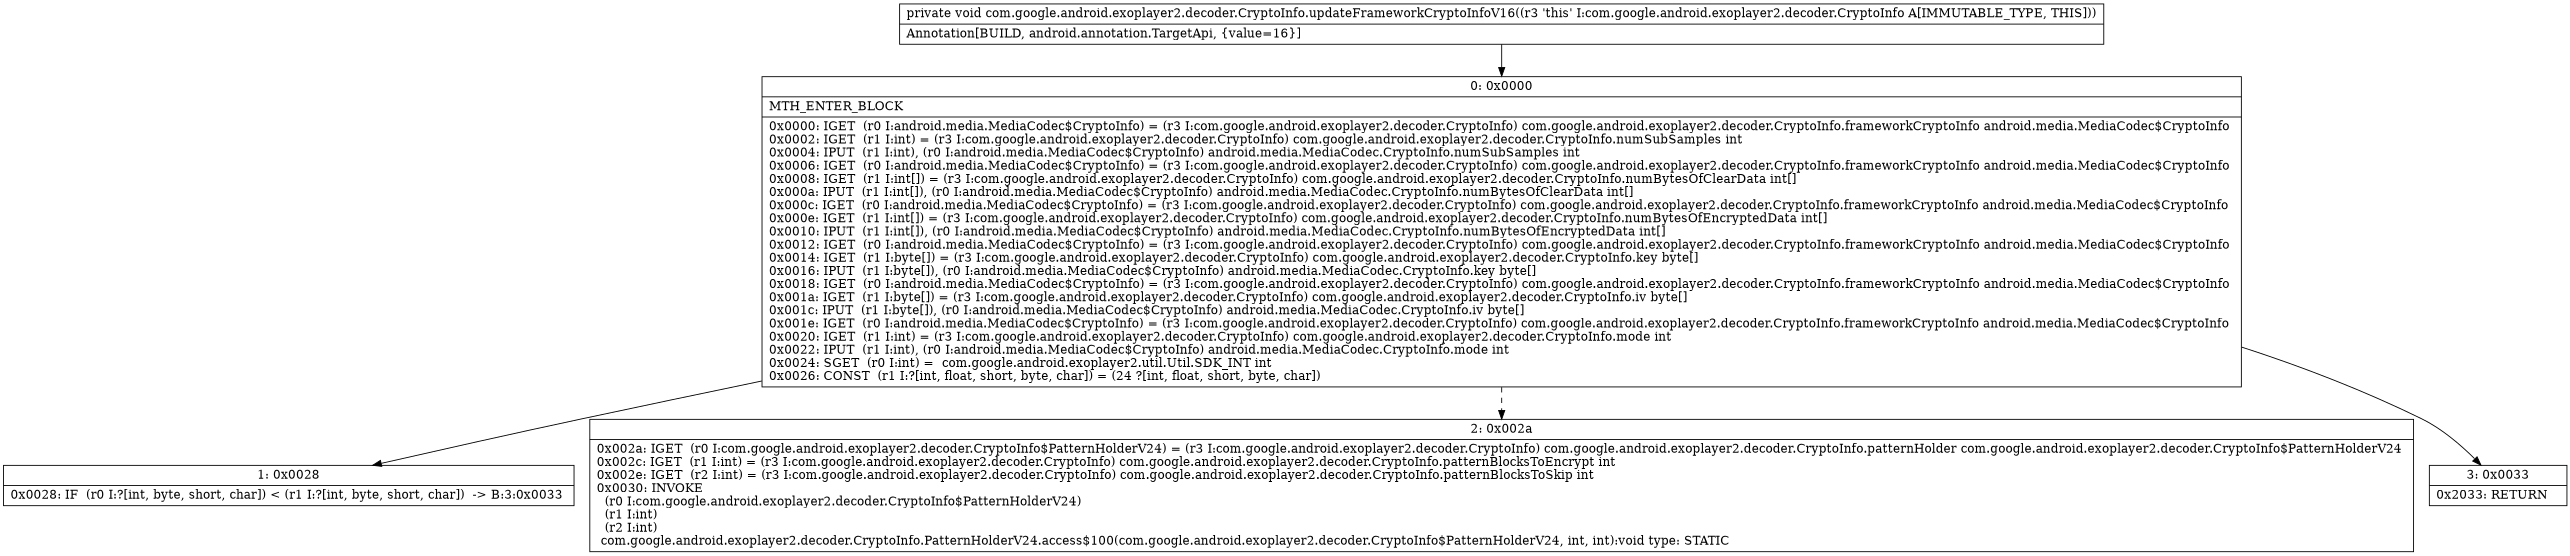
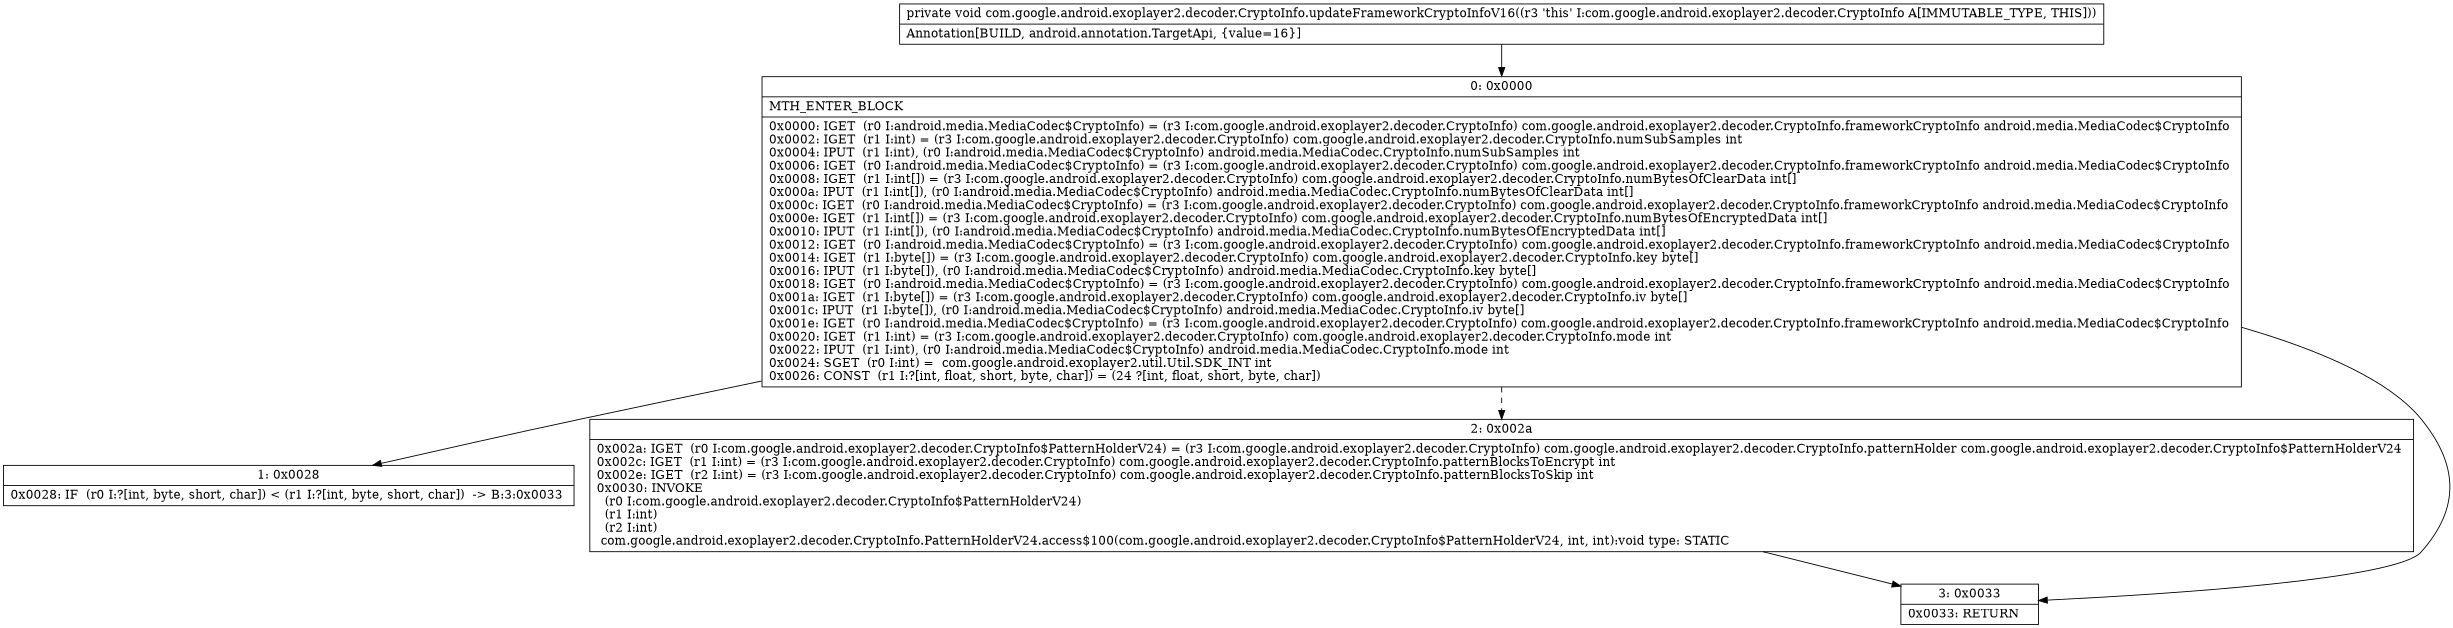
node "3: 0x0033": text "0x2033: RETURN" -> "0x0033: RETURN"
edge "2: 0x002a" -> "3: 0x0033": added
